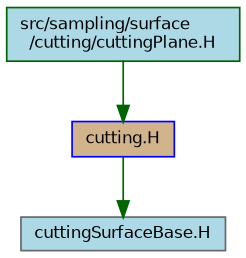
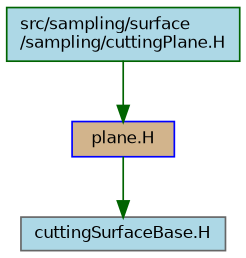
node "src/sampling/surface /cutting/cuttingPlane.H": label "src/sampling/surface /cutting/cuttingPlane.H" -> "src/sampling/surface /sampling/cuttingPlane.H"
node "cutting.H": label "cutting.H" -> "plane.H"
